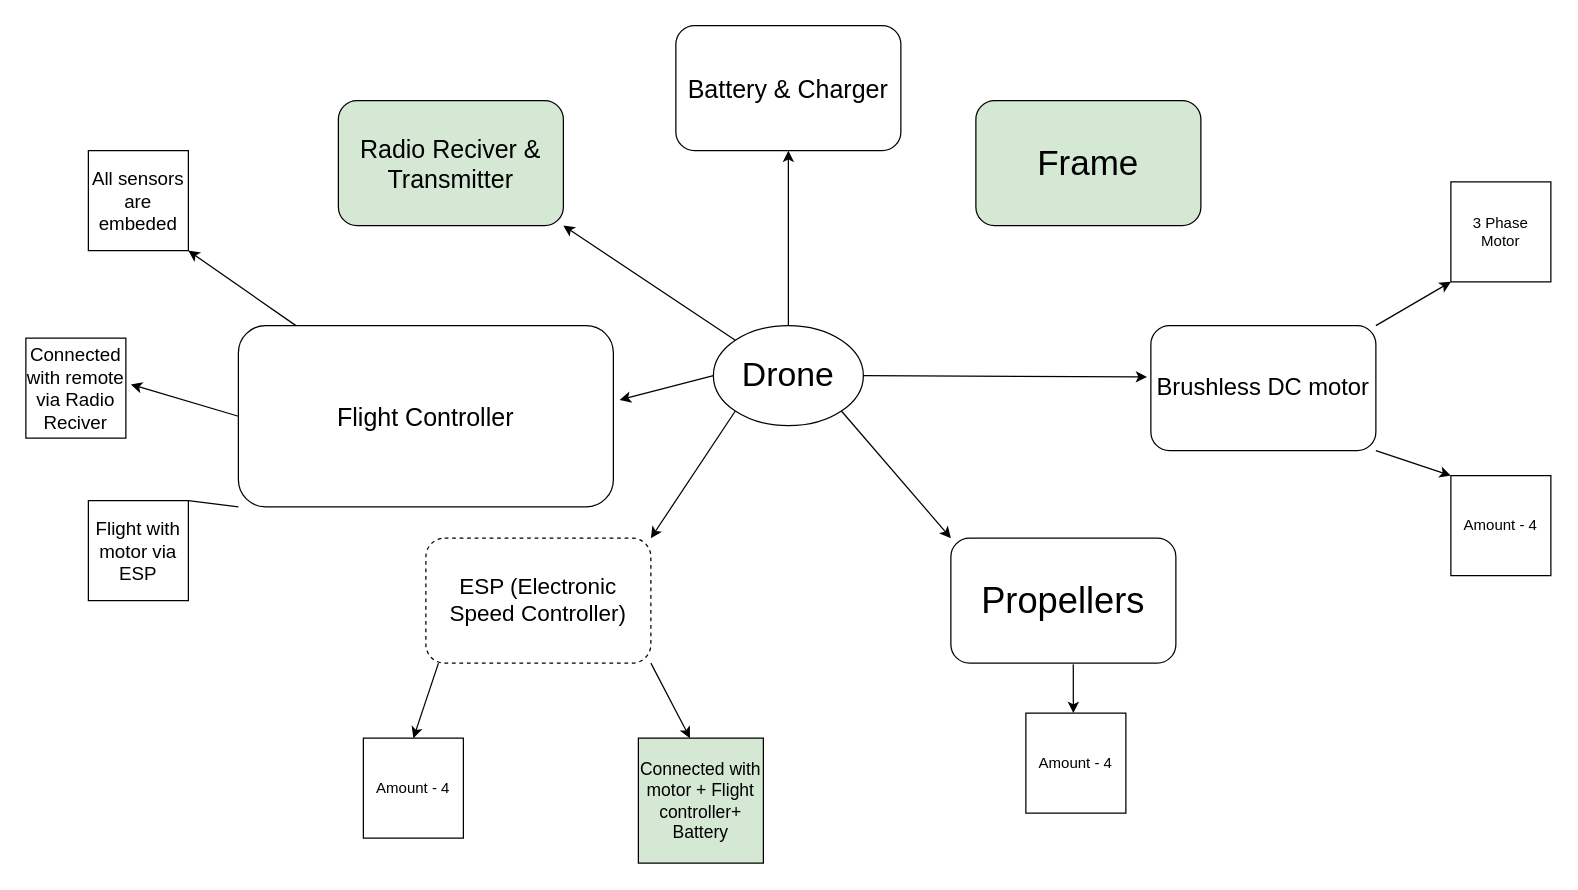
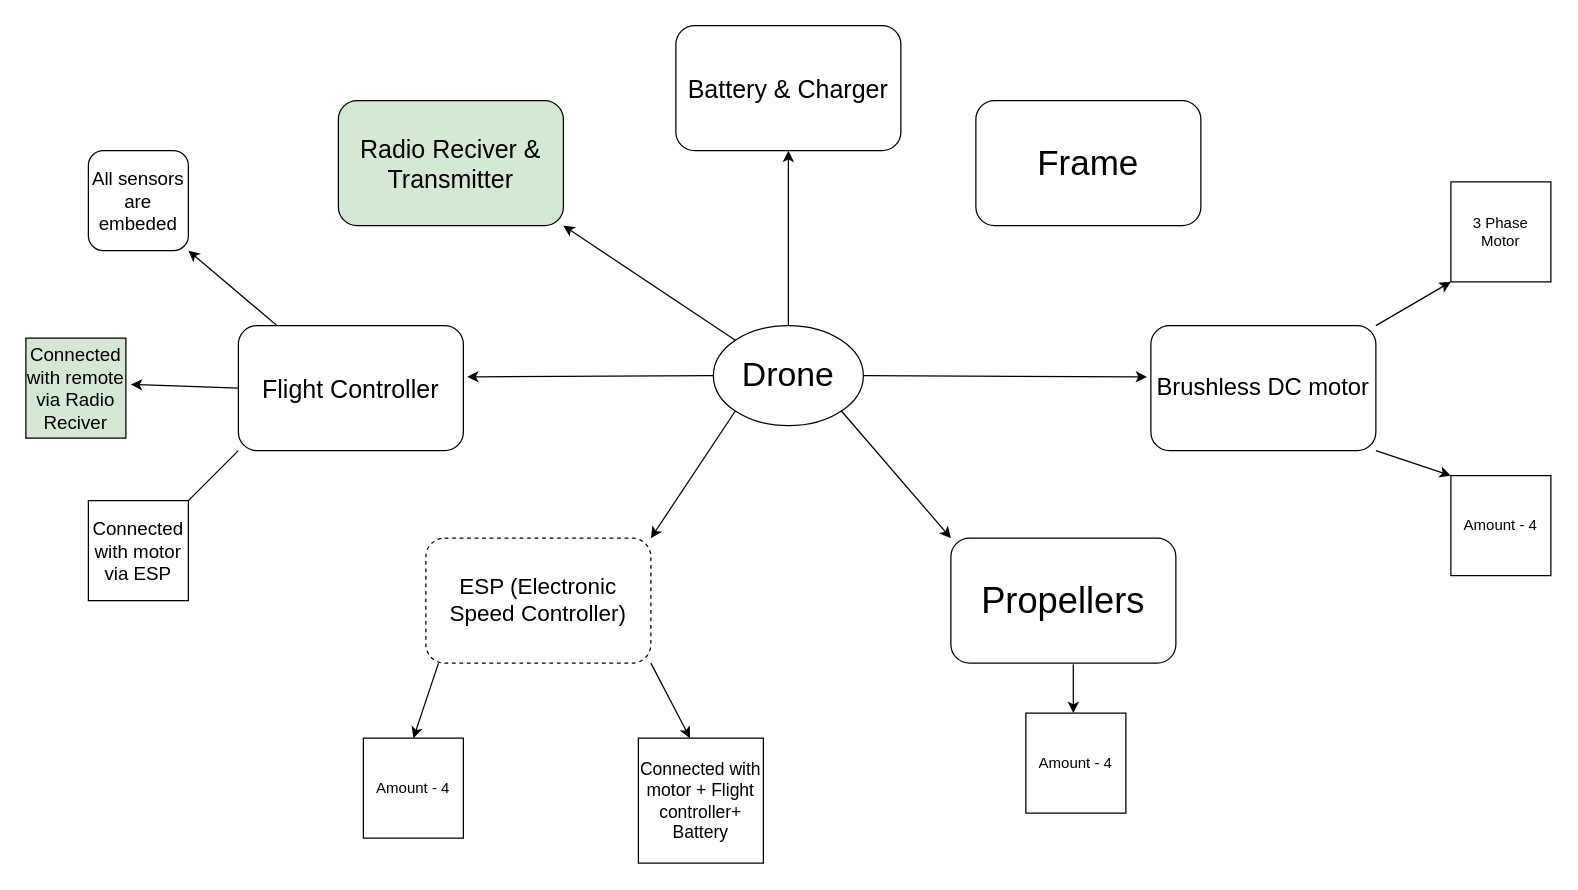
node "Frame": fillcolor #d5e8d4 -> #ffffff
node "All sensors are embeded": shape rectangle -> rounded rectangle
node "Connected with remote via Radio Reciver": fillcolor #ffffff -> #d5e8d4
node "Flight Controller": size 375x181 -> 225x125
node "Flight with motor via ESP": label "Flight with motor via ESP" -> "Connected with motor via ESP"
node "Connected with motor + Flight controller+ Battery": fillcolor #d5e8d4 -> #ffffff
